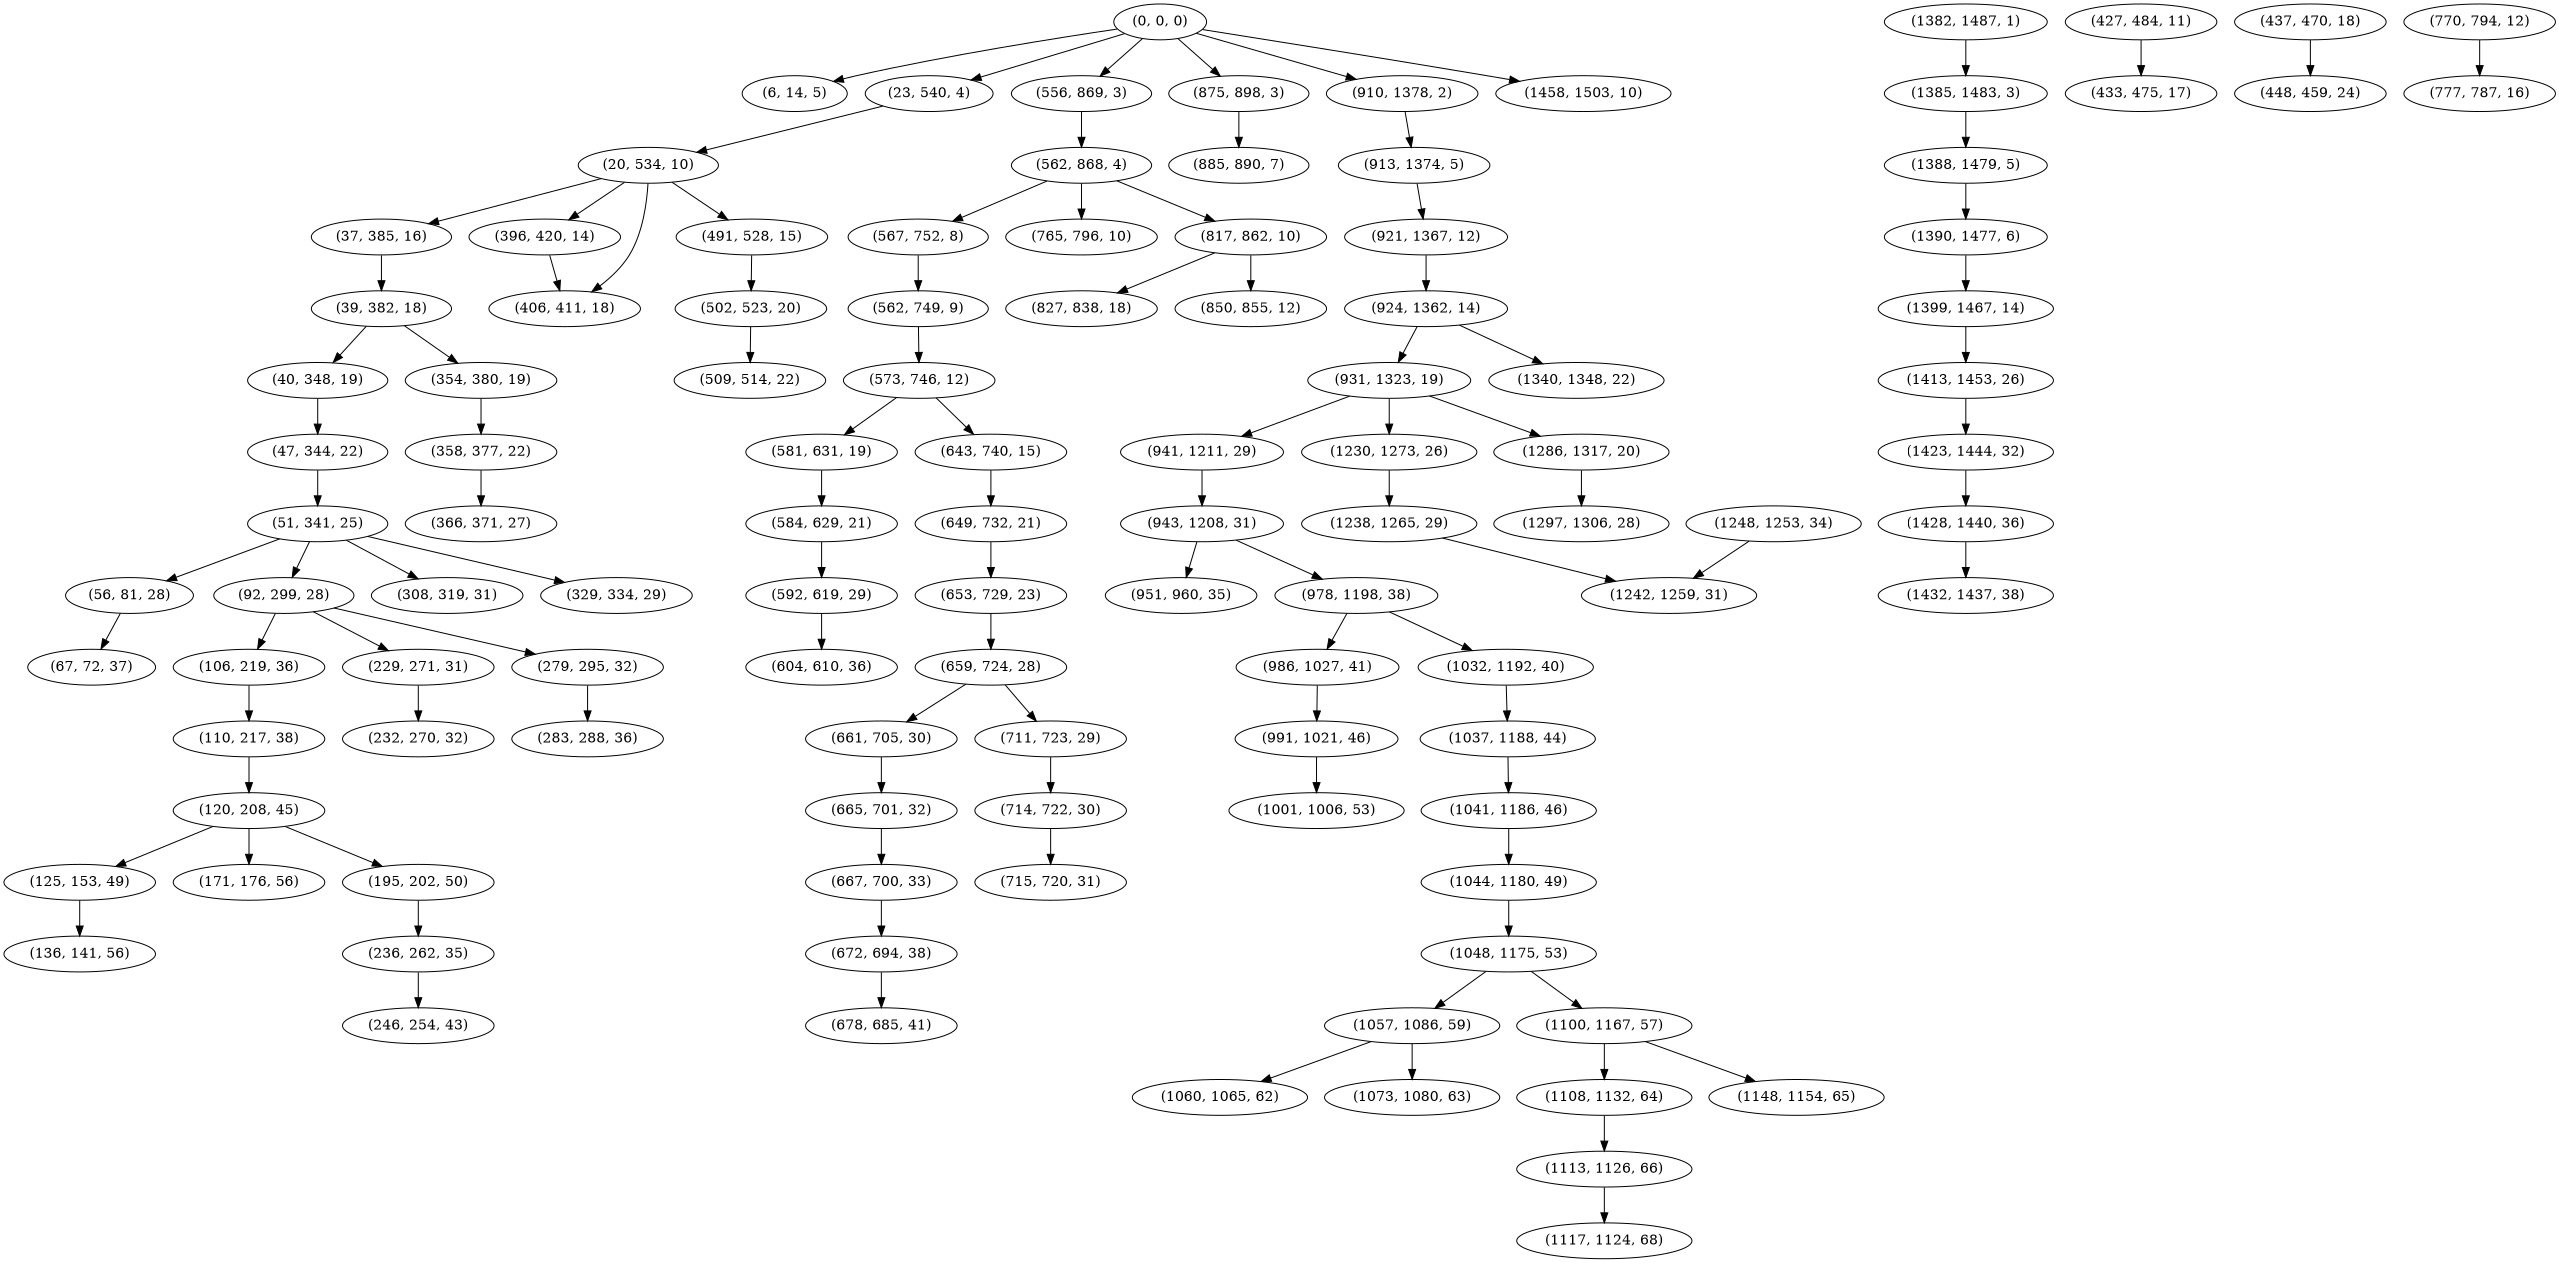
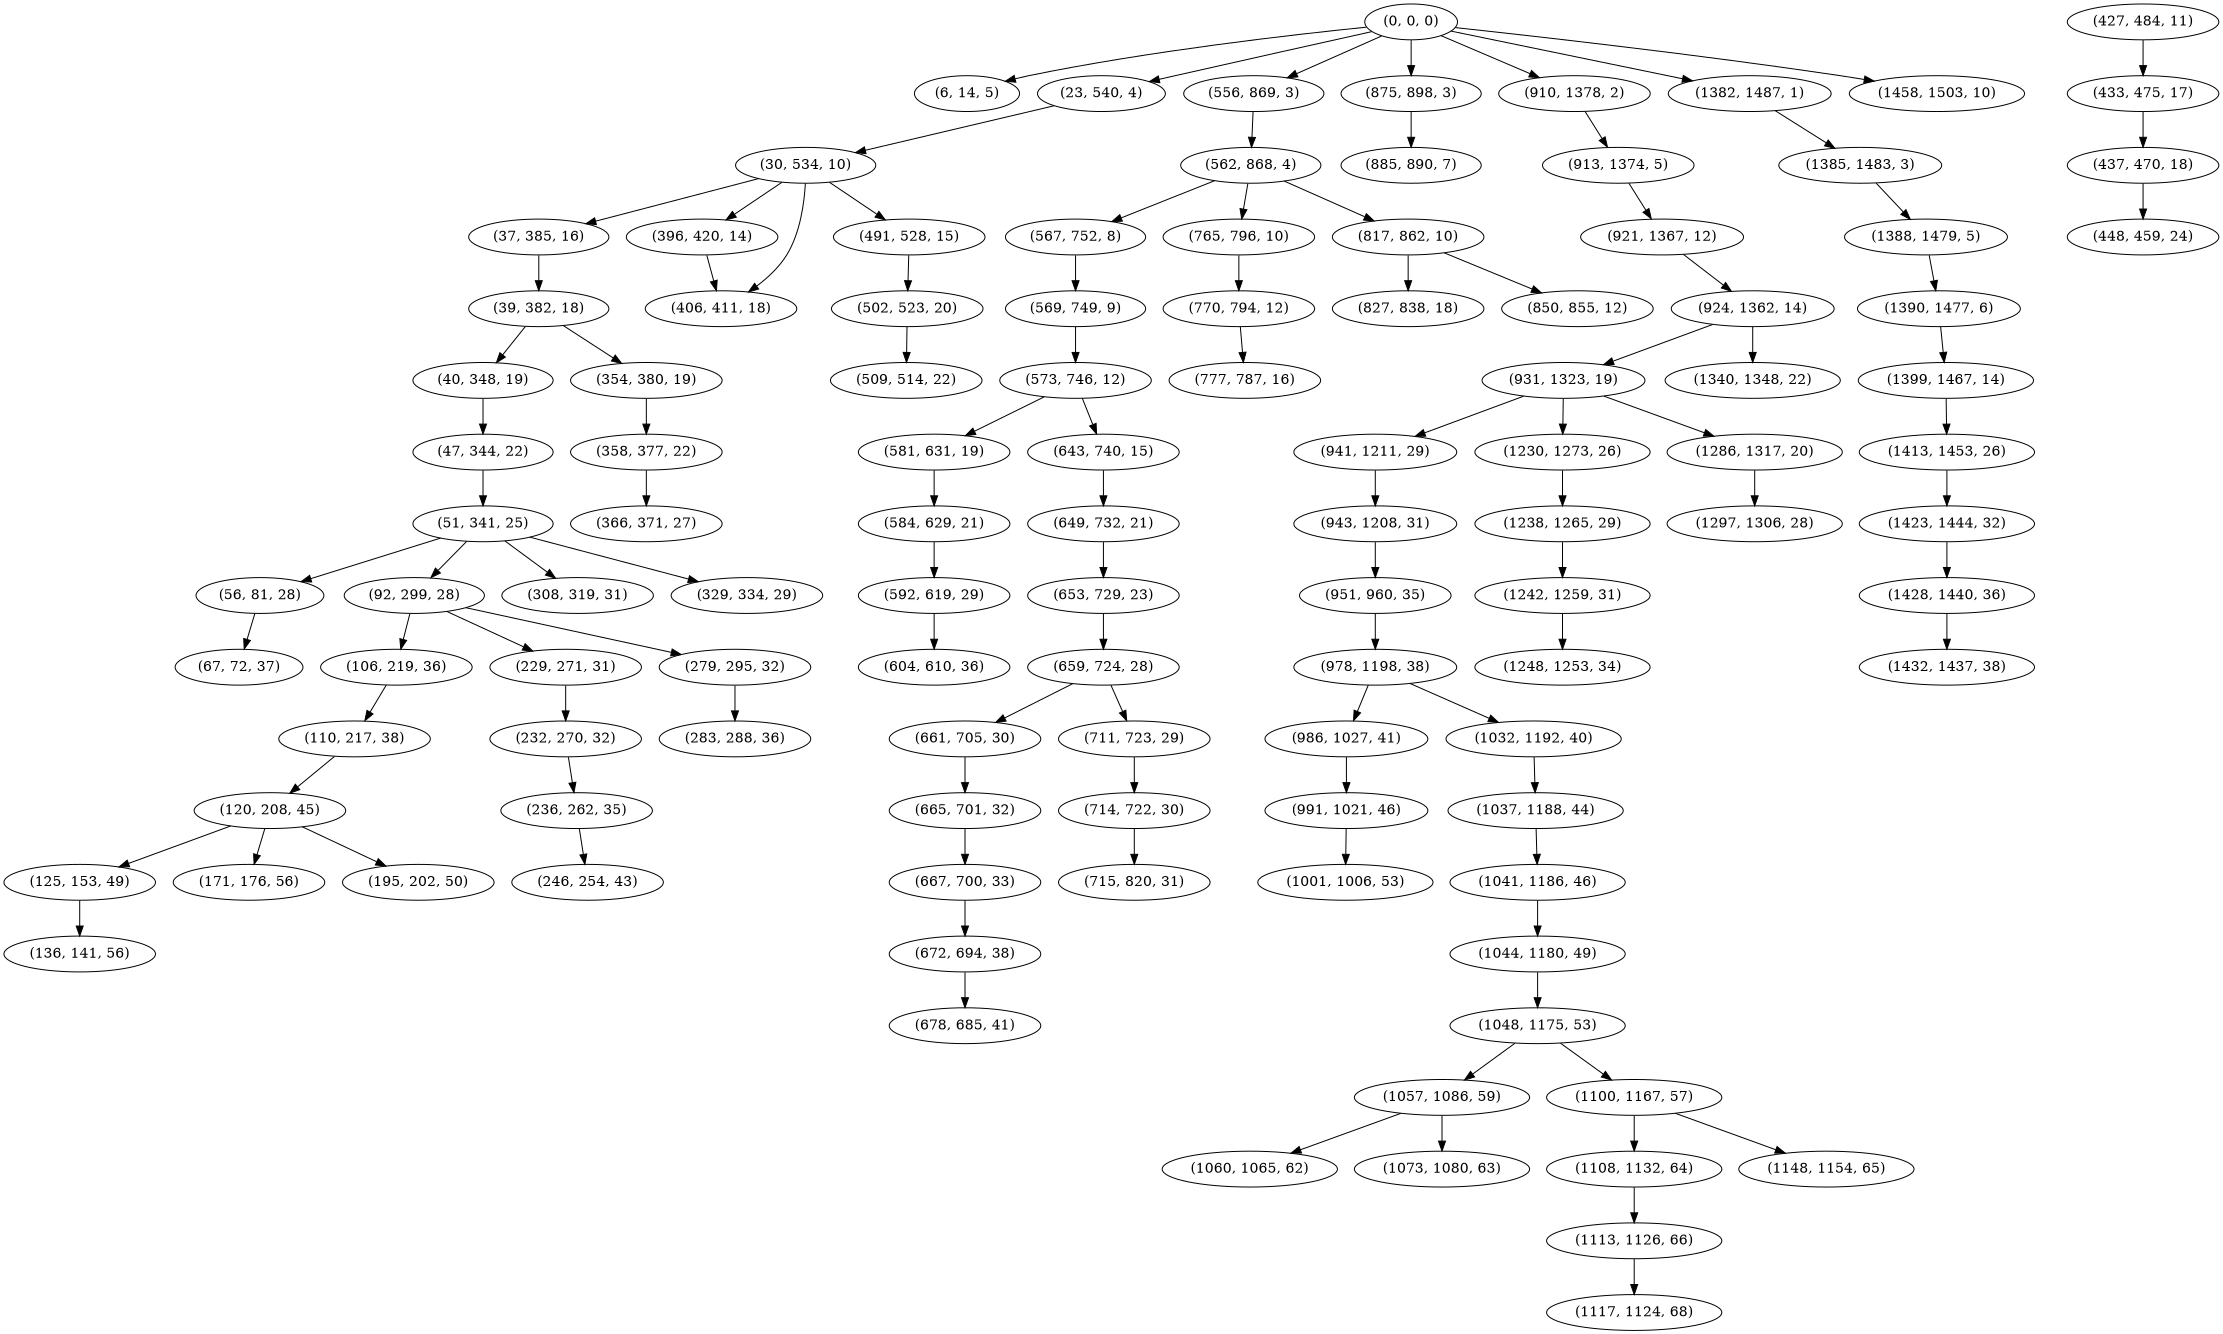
edge "(0, 0, 0)" -> "(1382, 1487, 1)": added
edge "(433, 475, 17)" -> "(437, 470, 18)": added
node "(20, 534, 10)": label "(20, 534, 10)" -> "(30, 534, 10)"
edge "(765, 796, 10)" -> "(770, 794, 12)": added
node "(562, 749, 9)": label "(562, 749, 9)" -> "(569, 749, 9)"
edge "(1248, 1253, 34)" -> "(1242, 1259, 31)": reversed
edge "(943, 1208, 31)" -> "(978, 1198, 38)": now "(951, 960, 35)" -> "(978, 1198, 38)"
node "(715, 720, 31)": label "(715, 720, 31)" -> "(715, 820, 31)"
edge "(195, 202, 50)" -> "(236, 262, 35)": now "(232, 270, 32)" -> "(236, 262, 35)"
